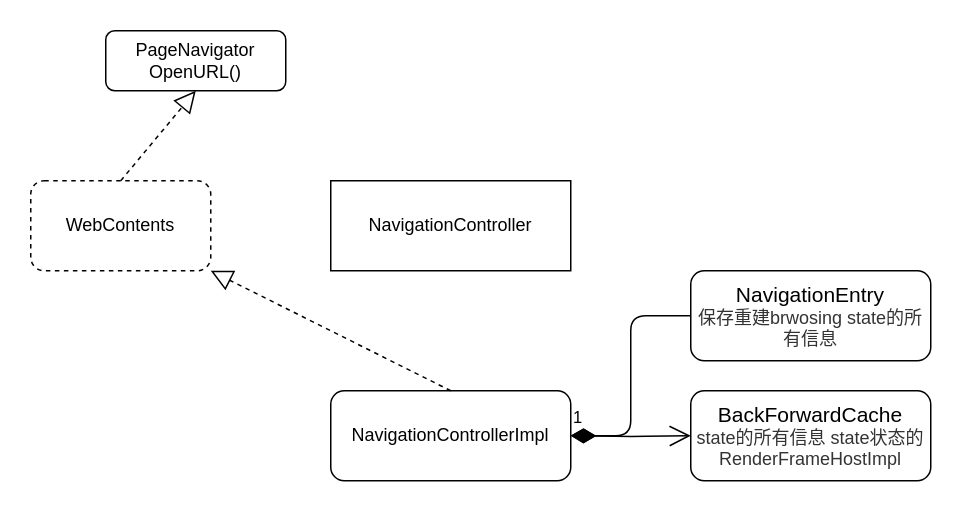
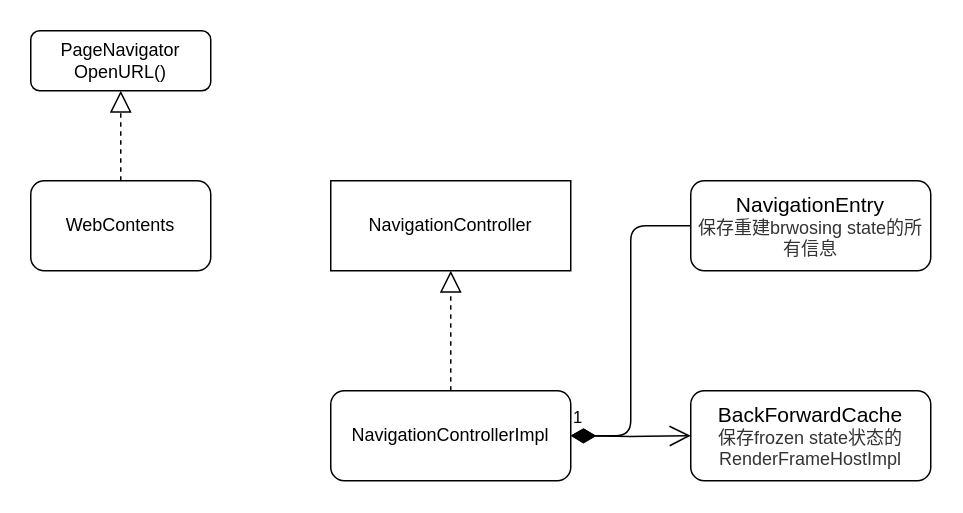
node "PageNavigator OpenURL()": moved (196, 61) -> (121, 61)
node "WebContents": style dashed -> solid
node "NavigationEntry 保存重建brwosing state的所有信息": moved (811, 316) -> (811, 226)
edge "NavigationControllerImpl" -> "WebContents": now "NavigationControllerImpl" -> "NavigationController"
node "BackForwardCache state的所有信息 state状态的RenderFrameHostImpl": label "BackForwardCache state的所有信息 state状态的RenderFrameHostImpl" -> "BackForwardCache 保存frozen state状态的RenderFrameHostImpl"
